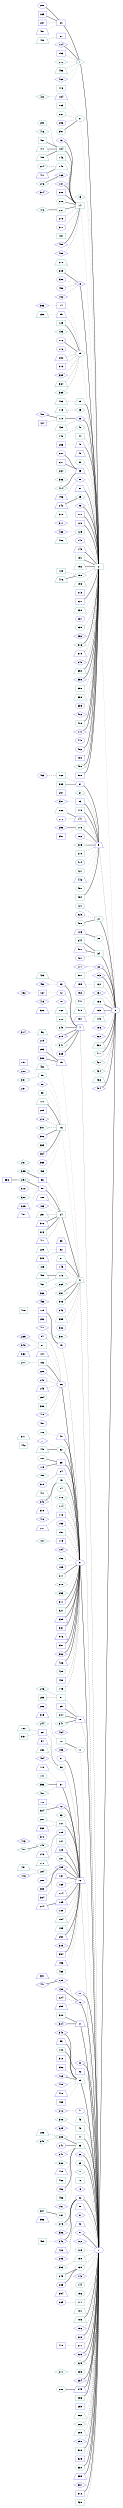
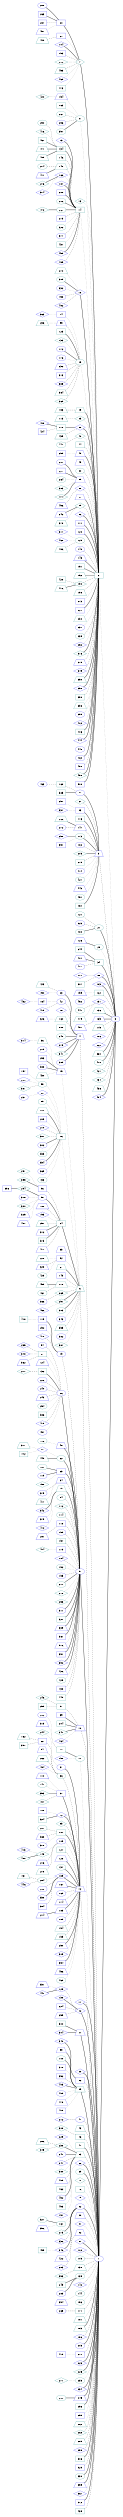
node "322": added
node "409": shape diamond -> ellipse
